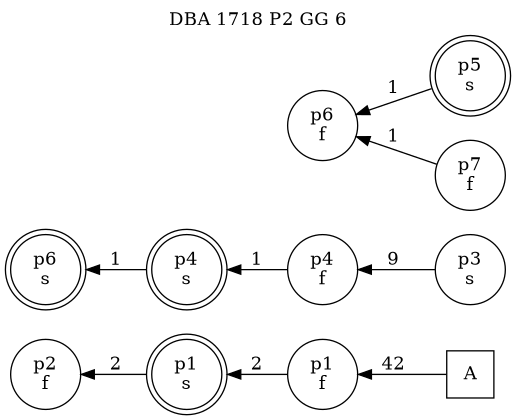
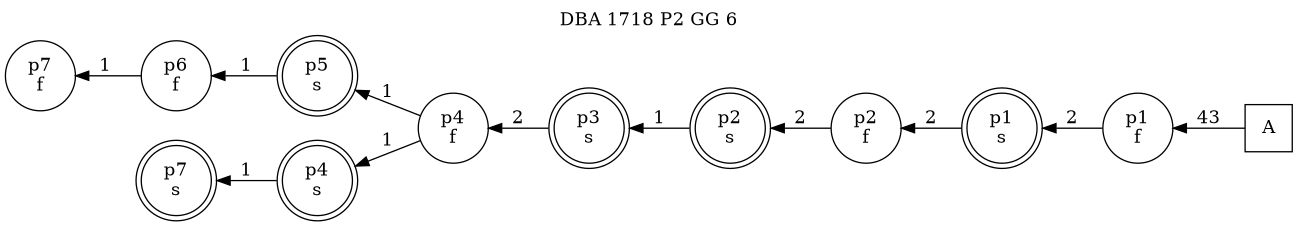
edge "p4 f" -> "p5 s": added, label "1"
node "p2 s": added
edge "p7 f" -> "p6 f": reversed
edge "p3 s" -> "p4 f": label "9" -> "2"
node "p6 s": label "p6 s" -> "p7 s"
node "p3 s": shape circle -> doublecircle
edge "A" -> "p1 f": label "42" -> "43"
